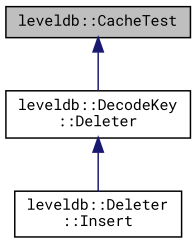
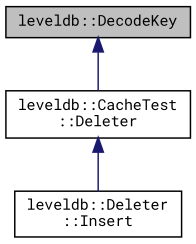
node "leveldb::CacheTest": label "leveldb::CacheTest" -> "leveldb::DecodeKey"
node "leveldb::DecodeKey ::Deleter": label "leveldb::DecodeKey ::Deleter" -> "leveldb::CacheTest ::Deleter"
